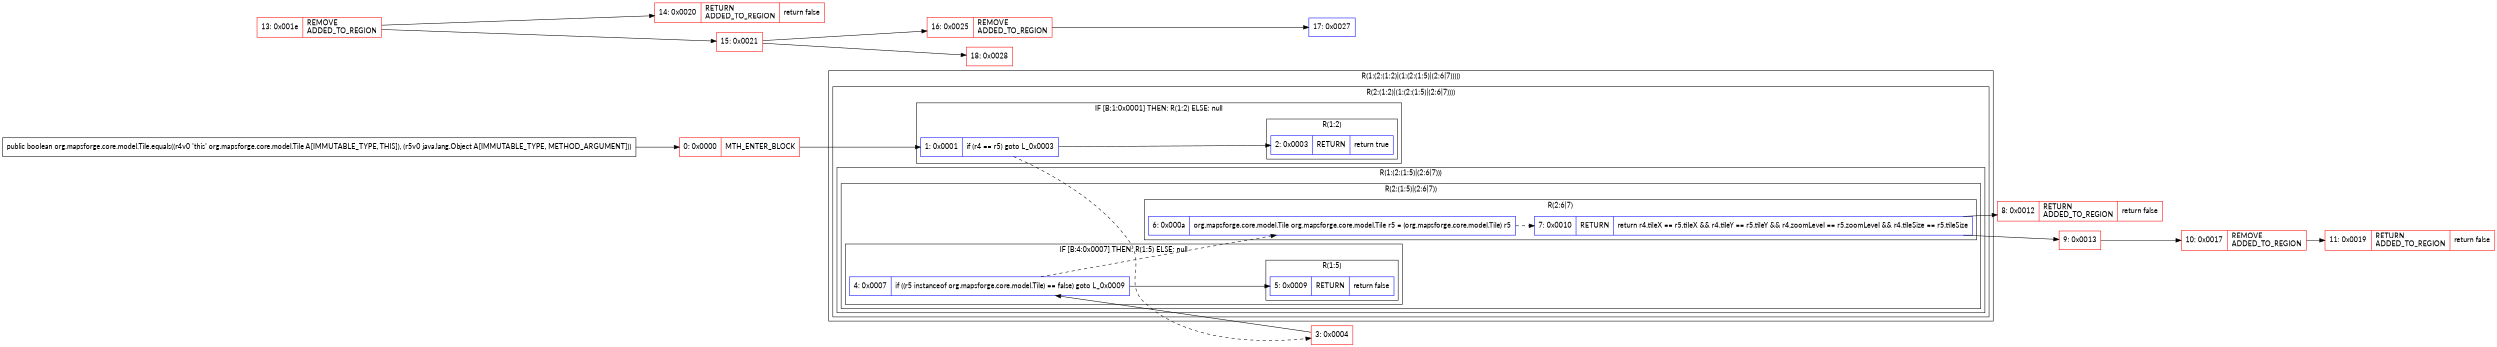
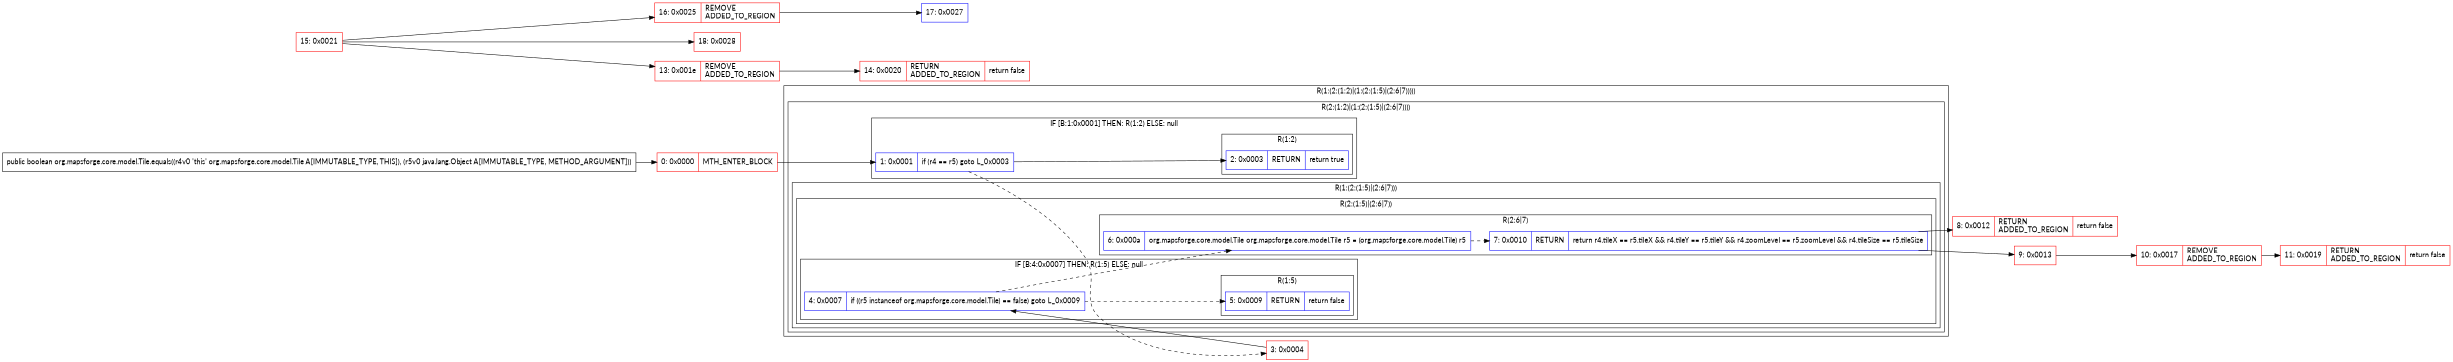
edge "13: 0x001e" -> "15: 0x0021": reversed
edge "4: 0x0007" -> "5: 0x0009": style solid -> dashed
